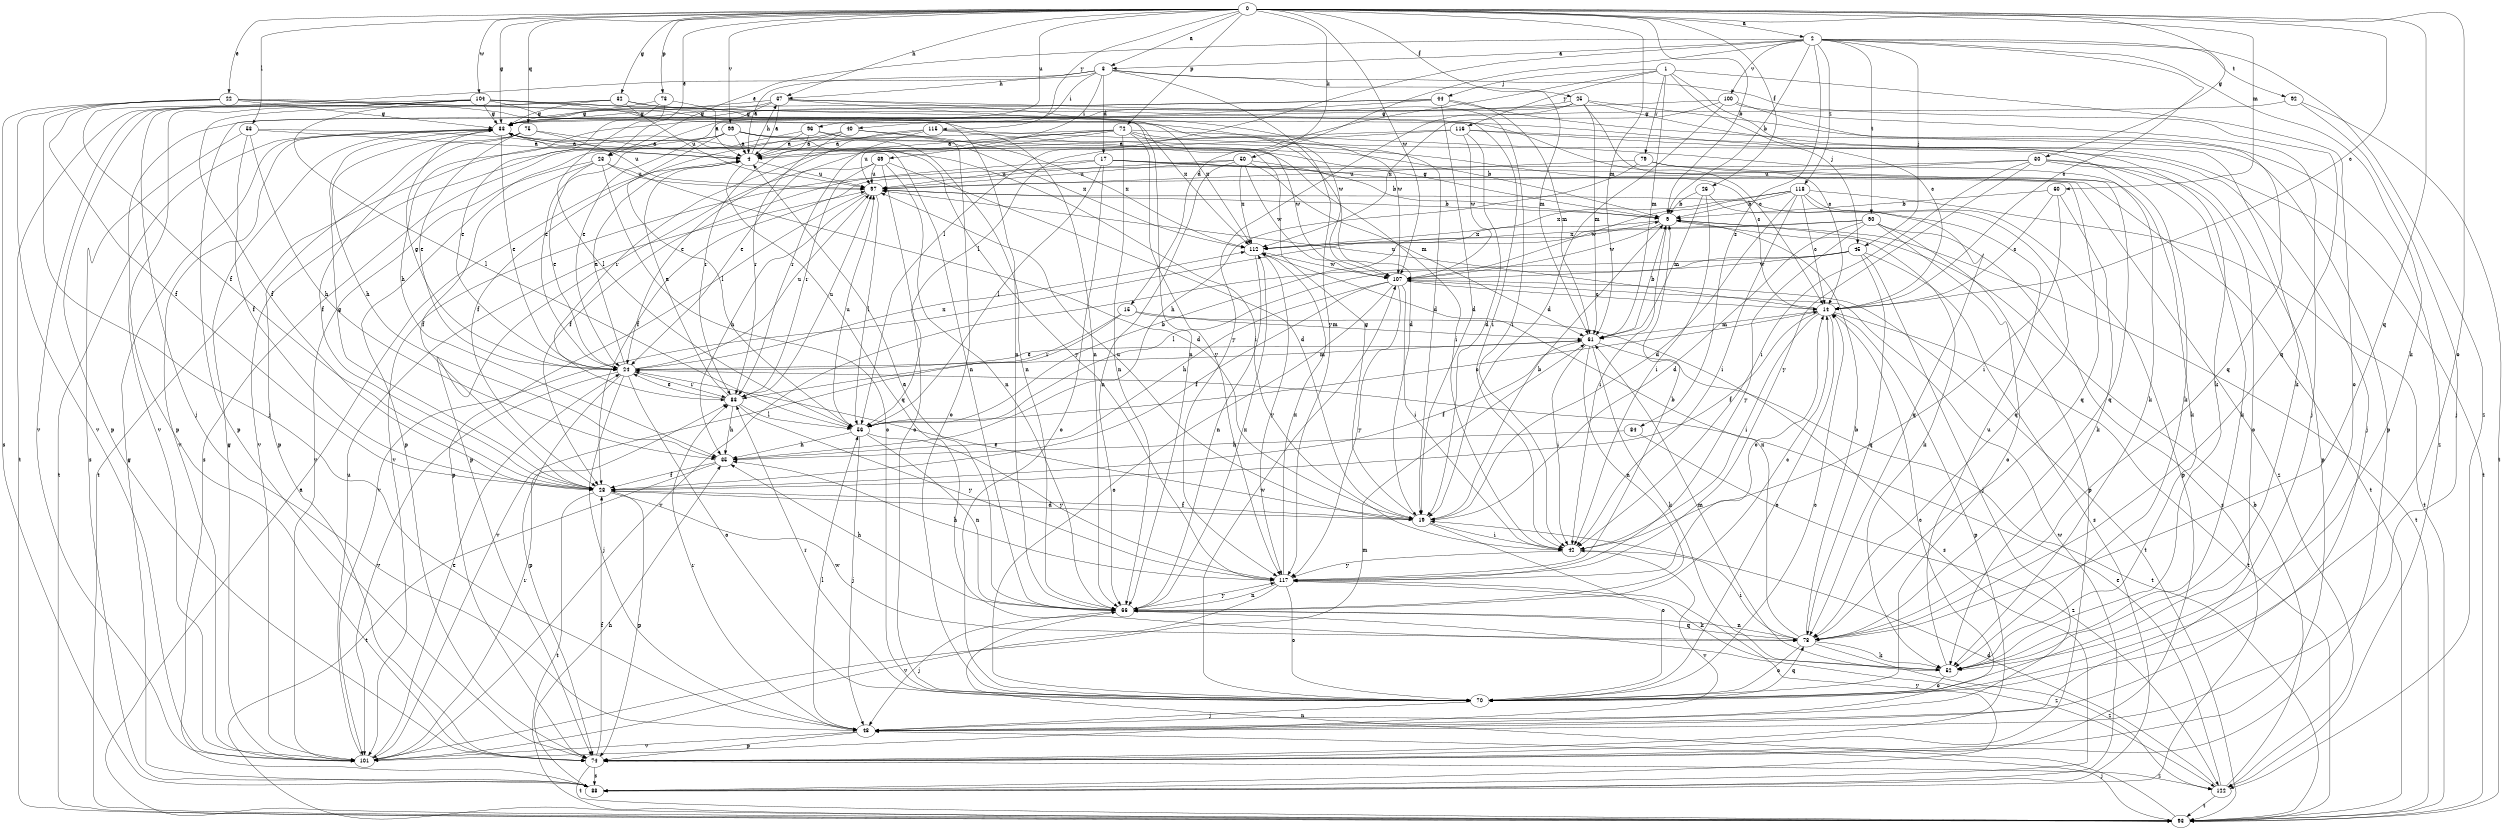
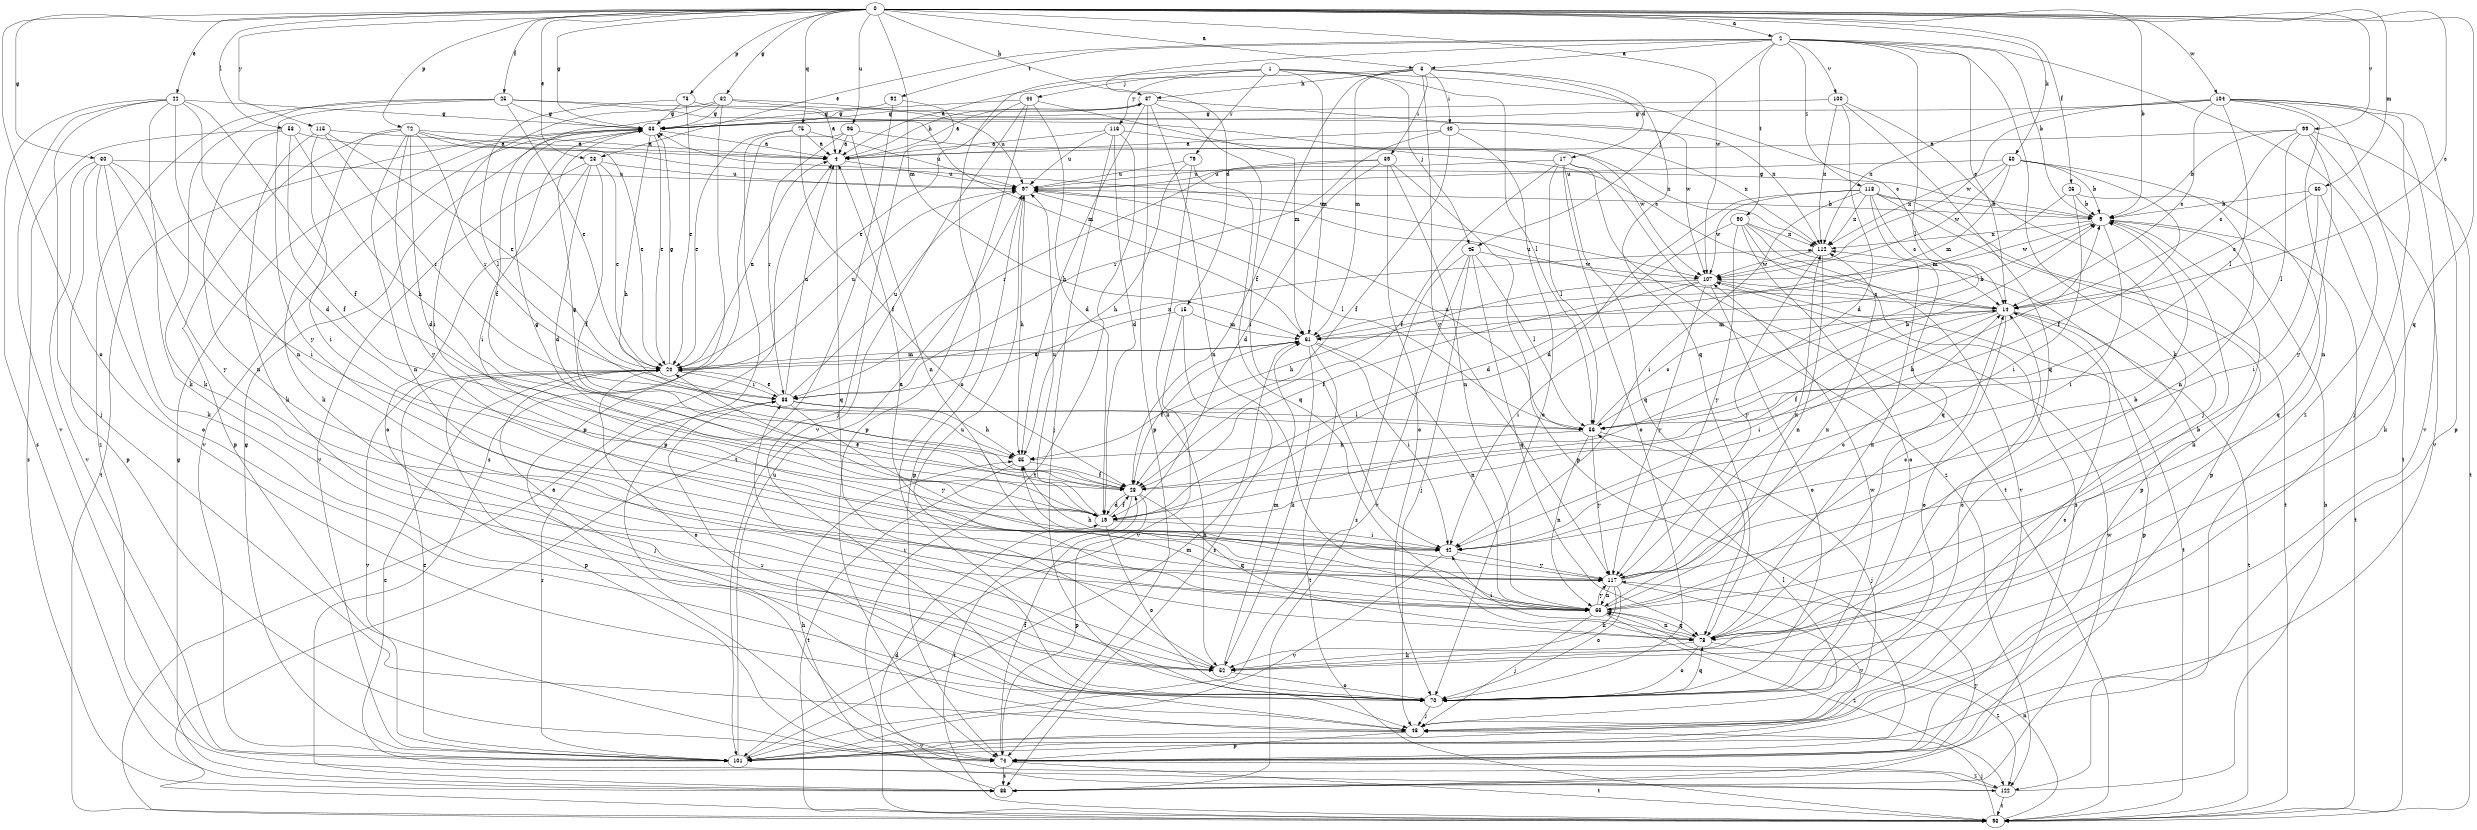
node "84": removed
edge "28" -> "78": label "w" -> "q"
